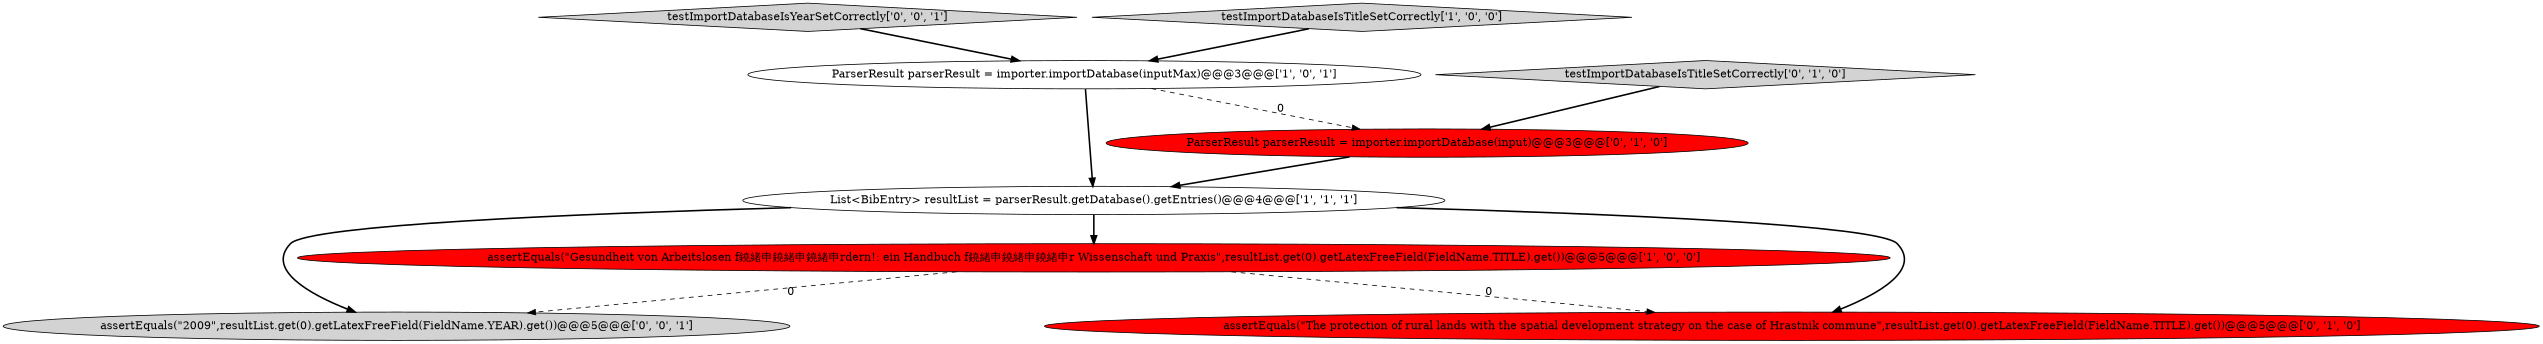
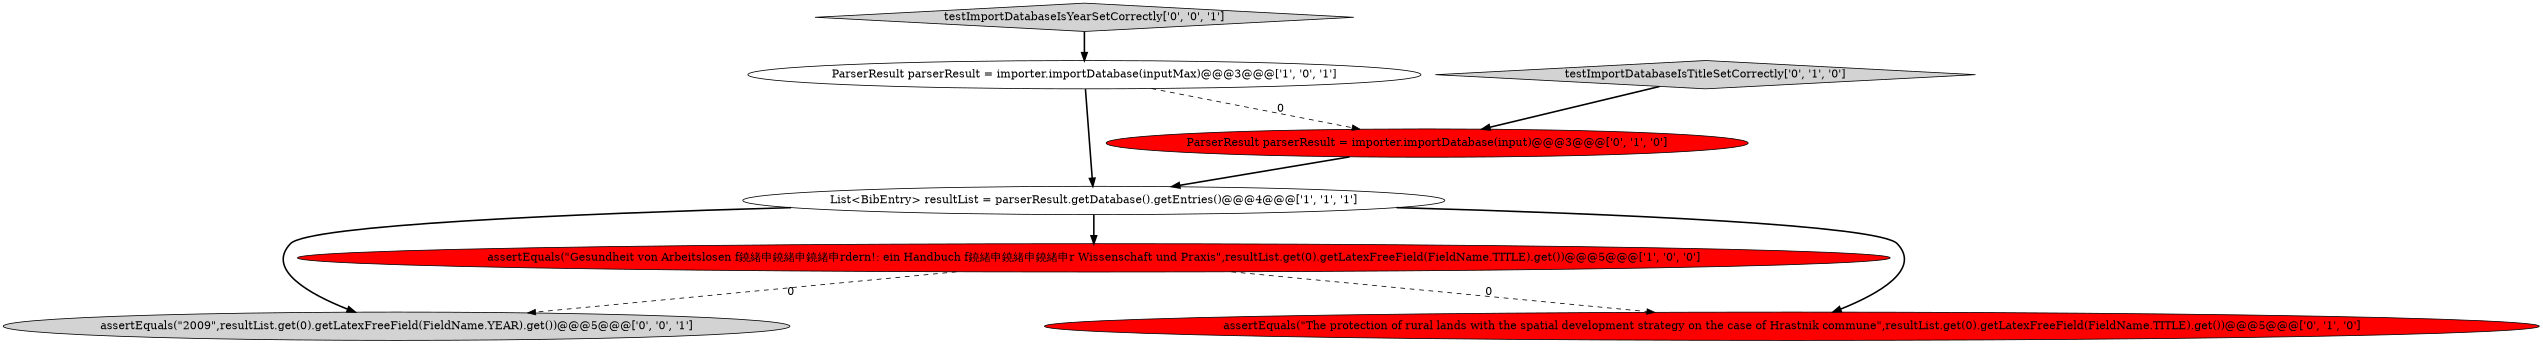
node "testImportDatabaseIsTitleSetCorrectly['1', '0', '0']": removed
